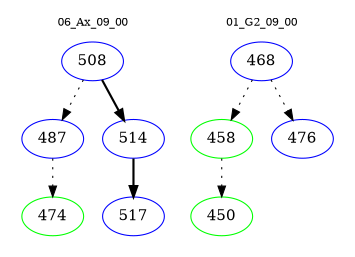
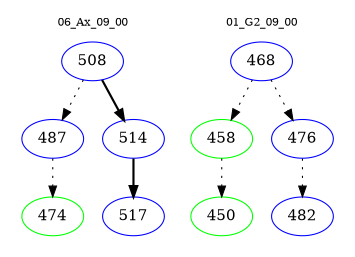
node "482": added
